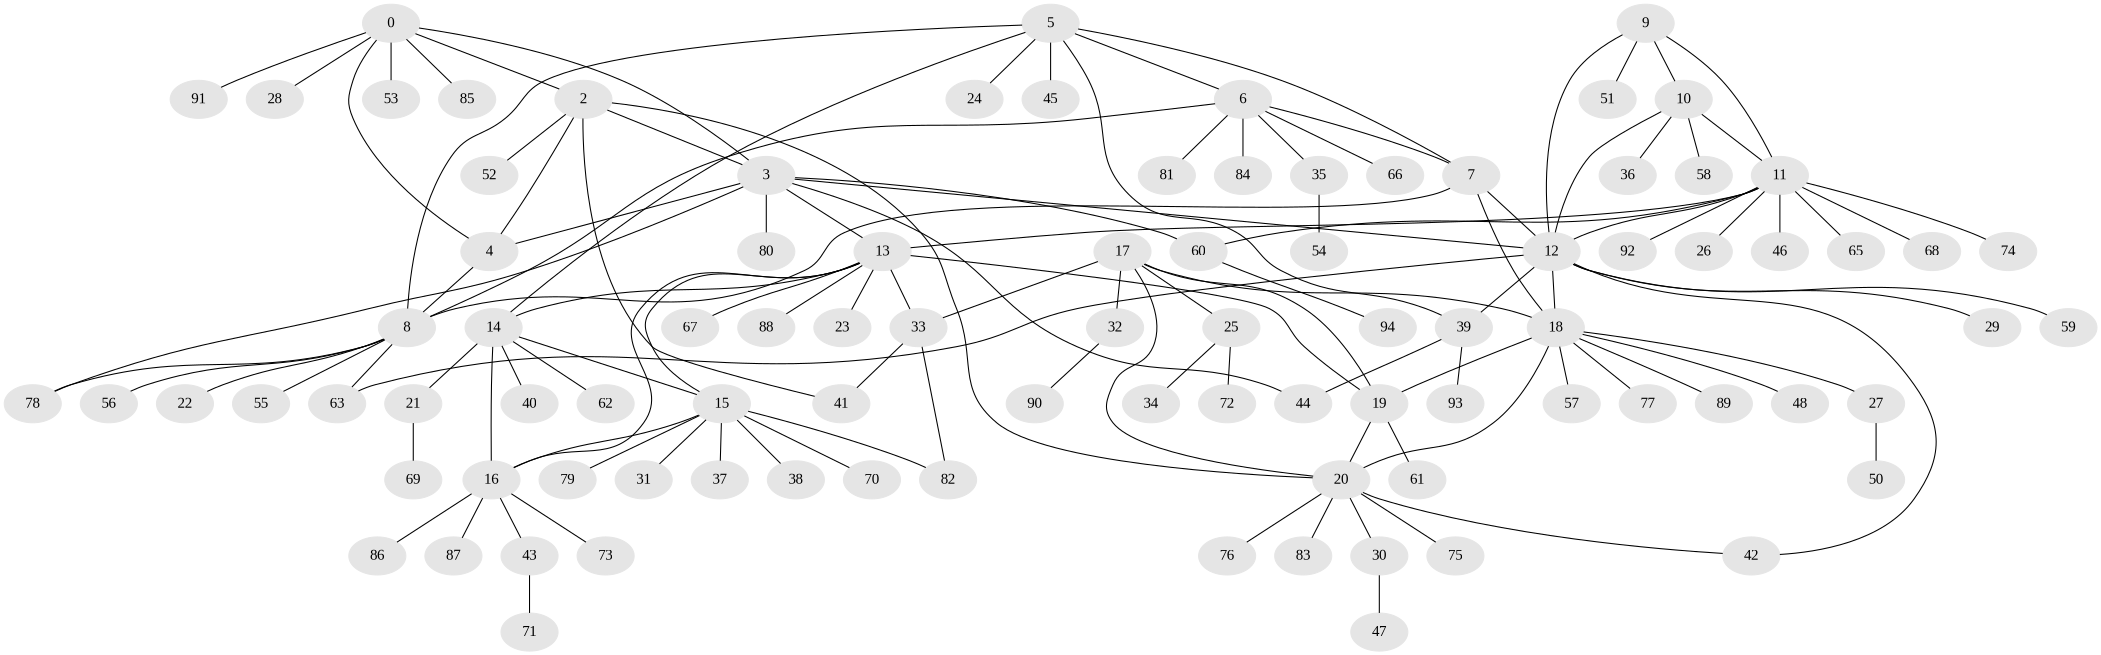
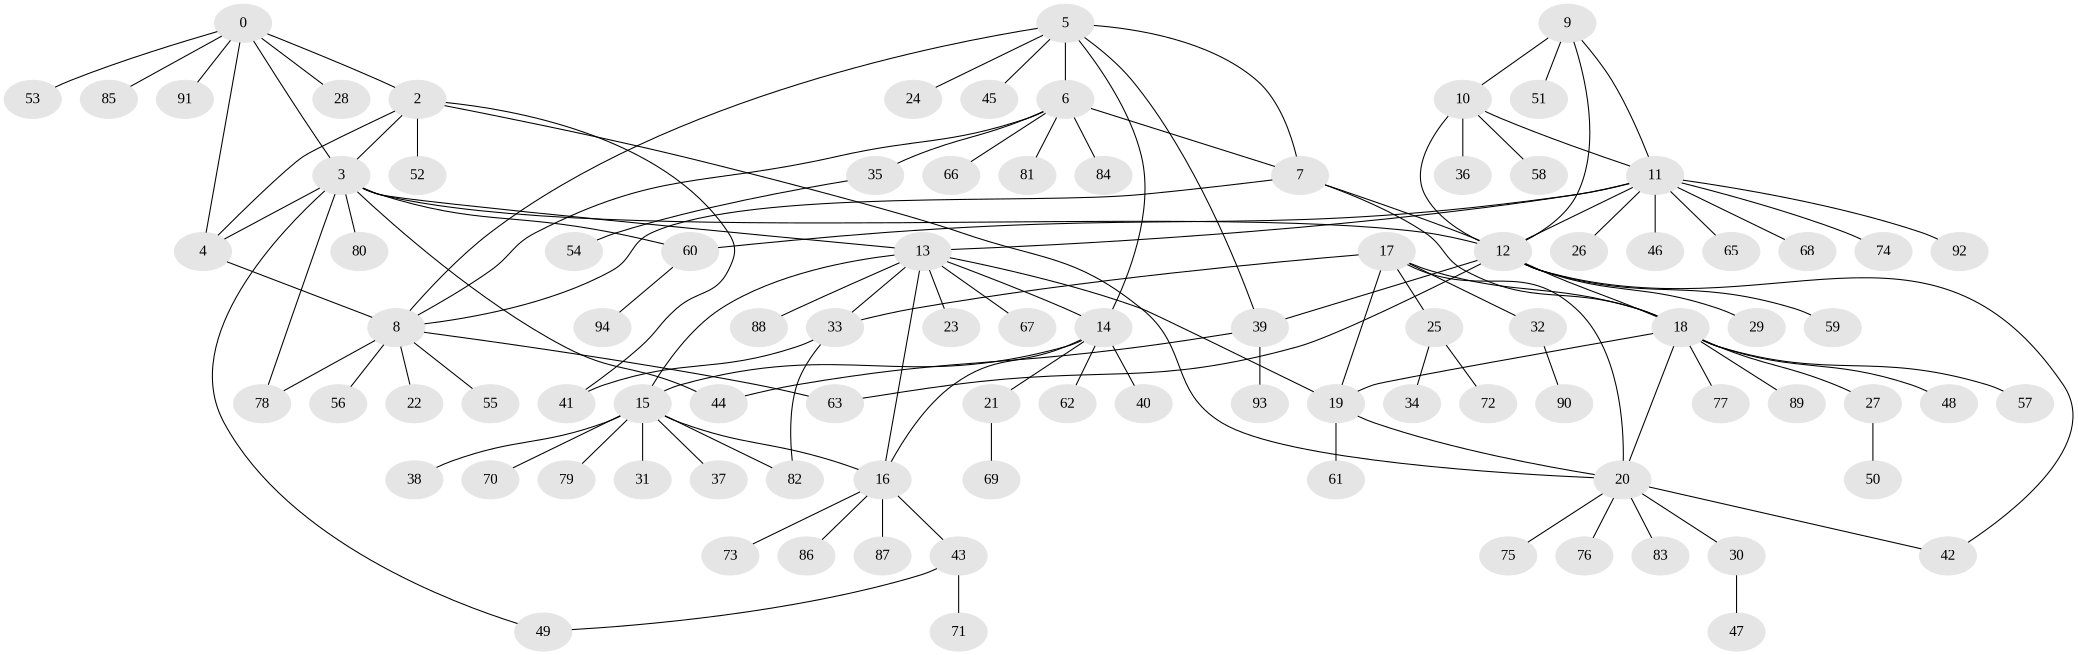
node "49": added
